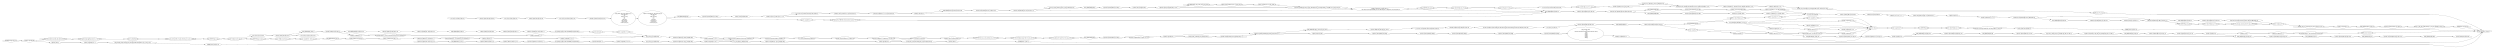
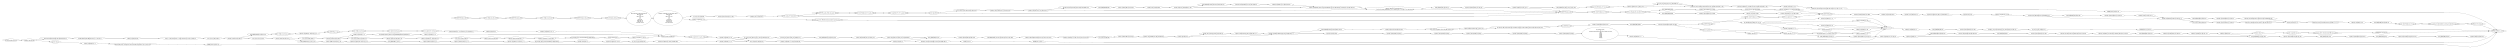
node "(<operator>.fieldAccess,elems.rsn_ie_len)": added
